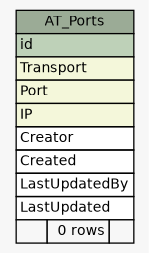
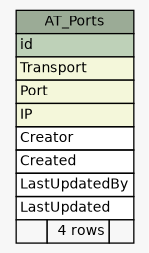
node "AT_Ports": text "0 rows" -> "4 rows"
